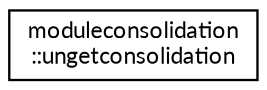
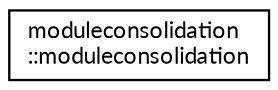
node "moduleconsolidation ::ungetconsolidation": label "moduleconsolidation ::ungetconsolidation" -> "moduleconsolidation ::moduleconsolidation"
